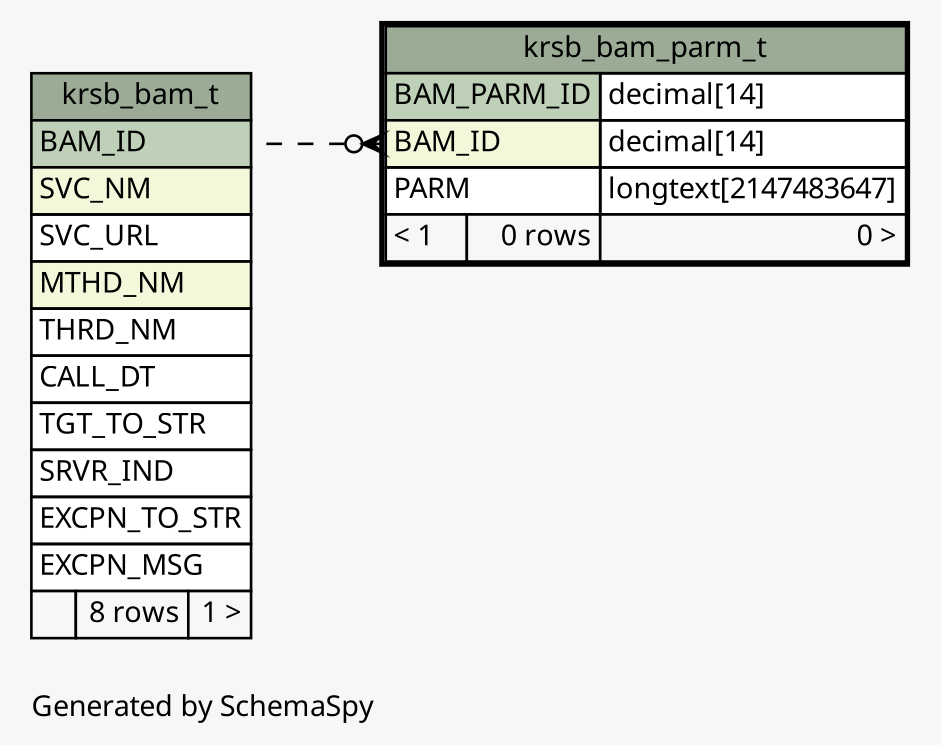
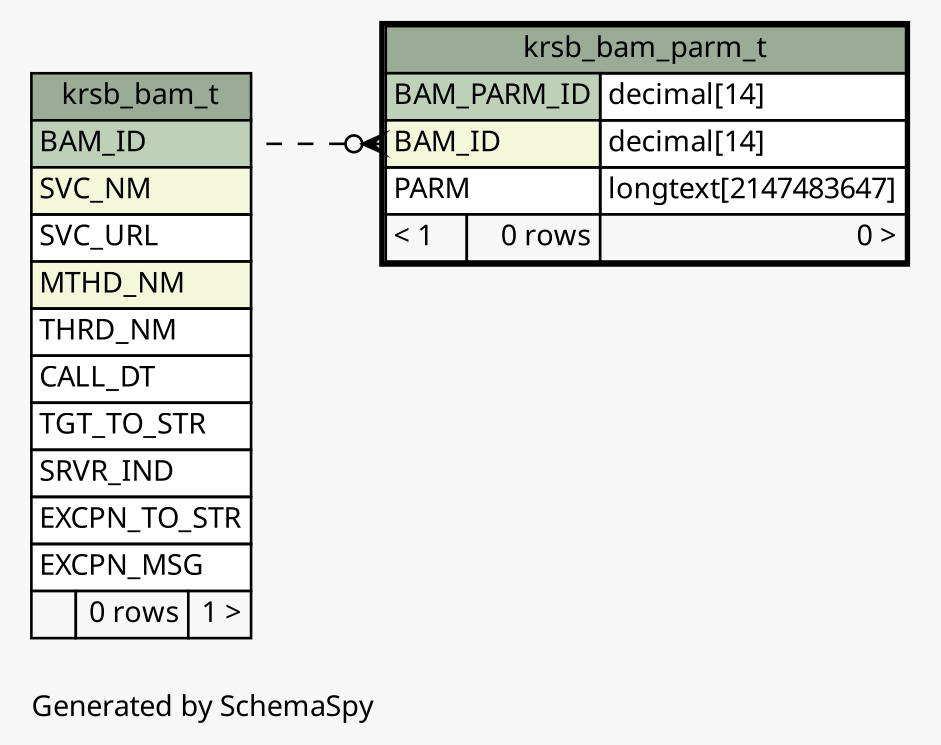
node "krsb_bam_t": text "8 rows" -> "0 rows"
